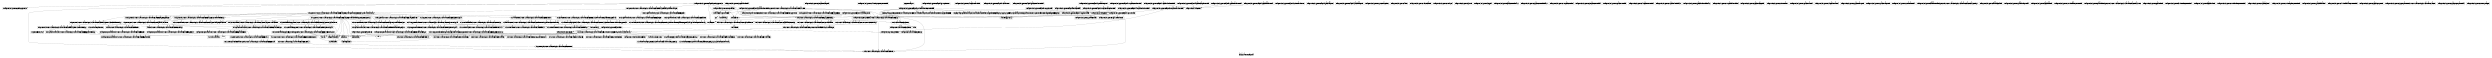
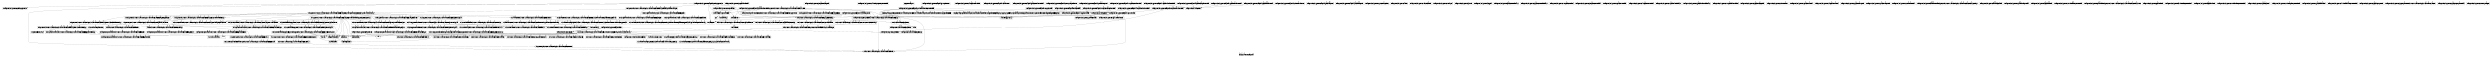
node "_ZN9LAMMPS_NS16AtomVecEllipsoid18memory_usage_bonusEv": added
